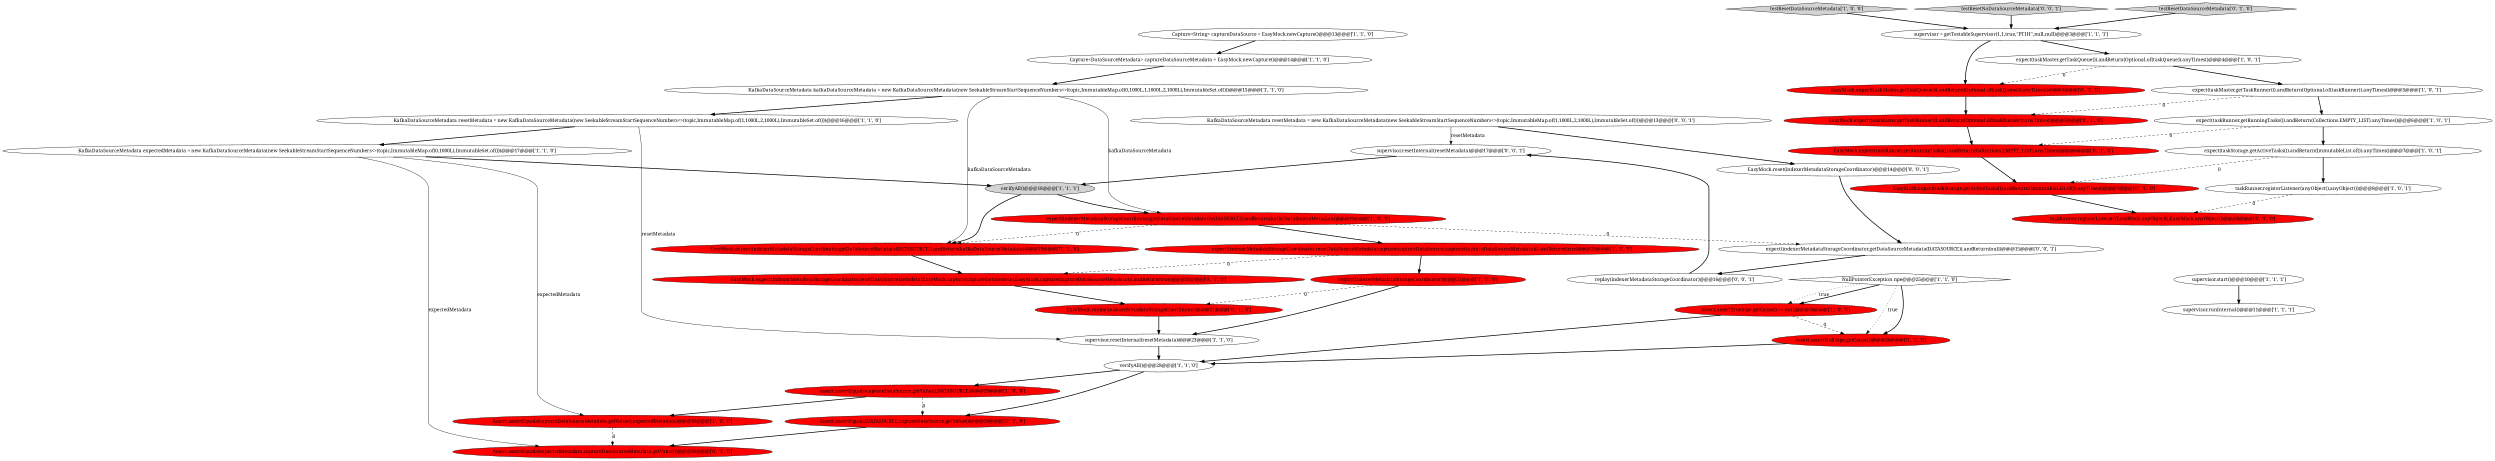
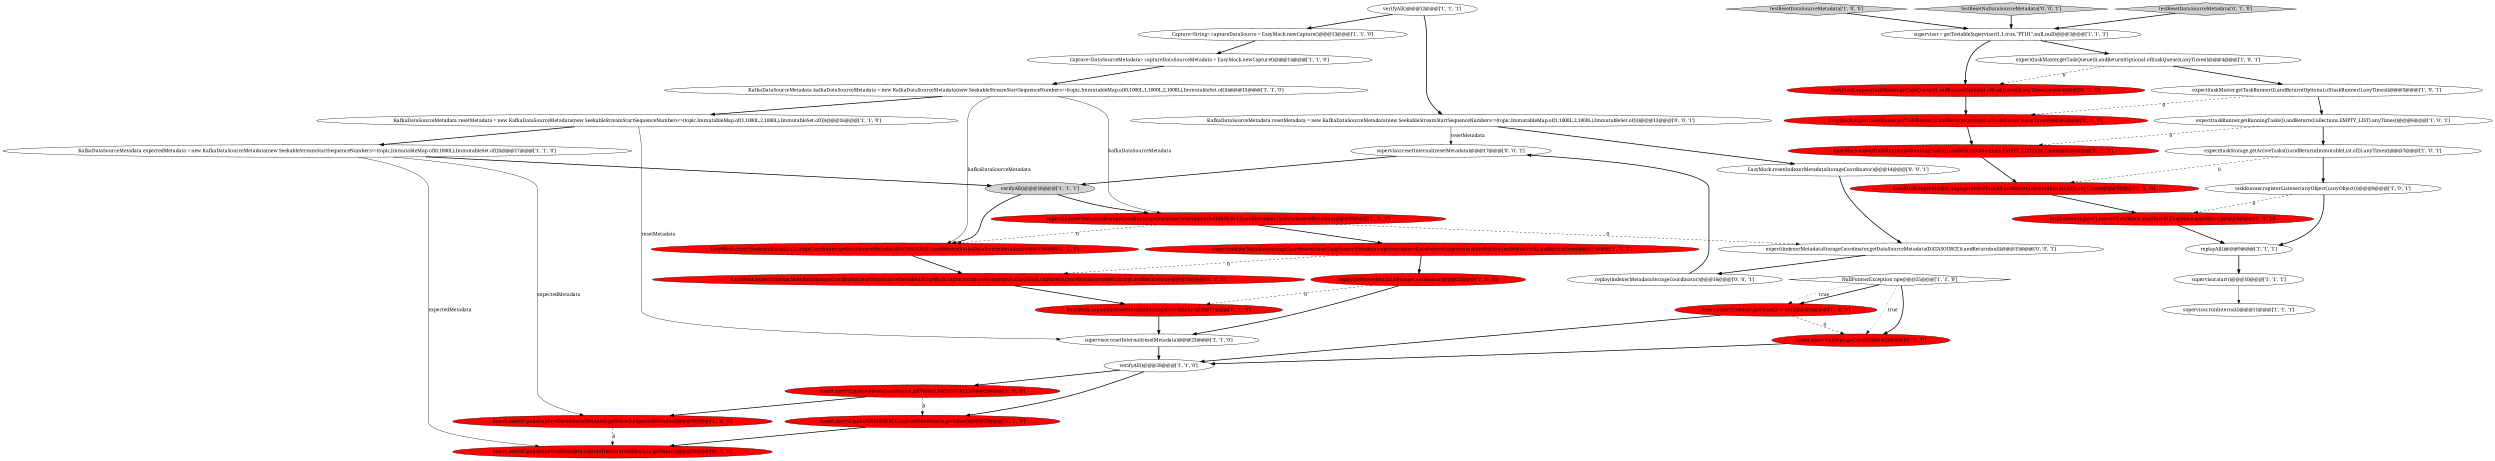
node "verifyAll()@@@12@@@['1', '1', '1']": added
node "replayAll()@@@9@@@['1', '1', '1']": added
edge "supervisor.start()@@@10@@@['1', '1', '1']" -> "supervisor.runInternal()@@@11@@@['1', '1', '1']": style bold -> solid
